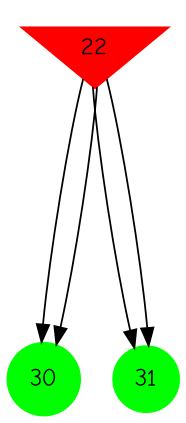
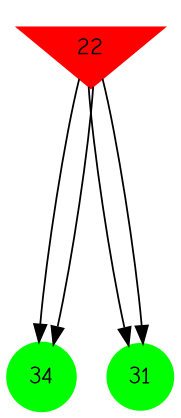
node "30": label "30" -> "34"
